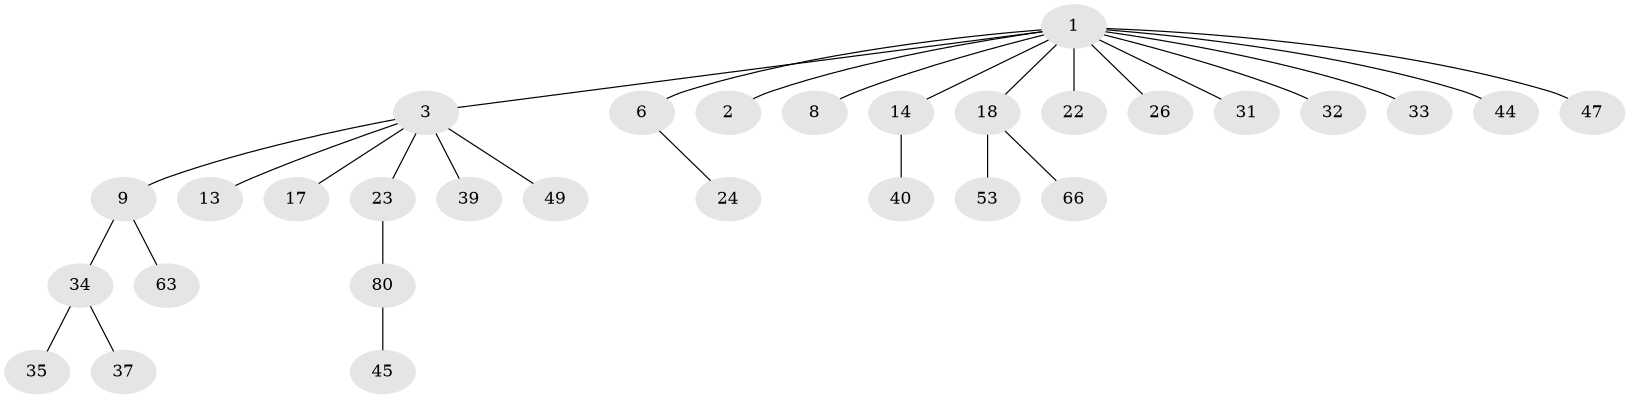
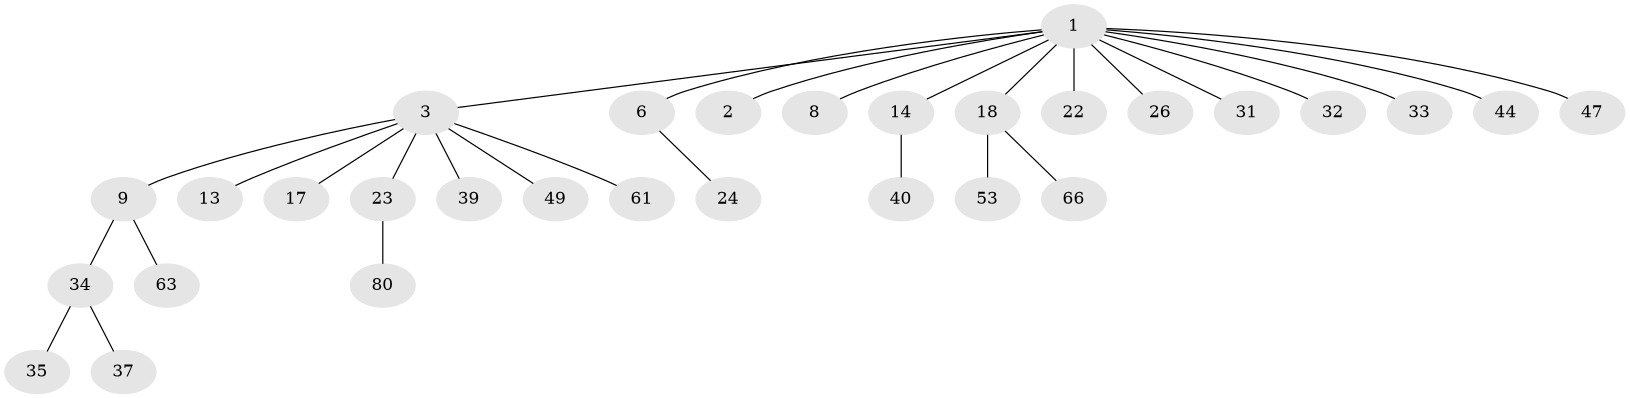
node "61": added
node "45": removed
